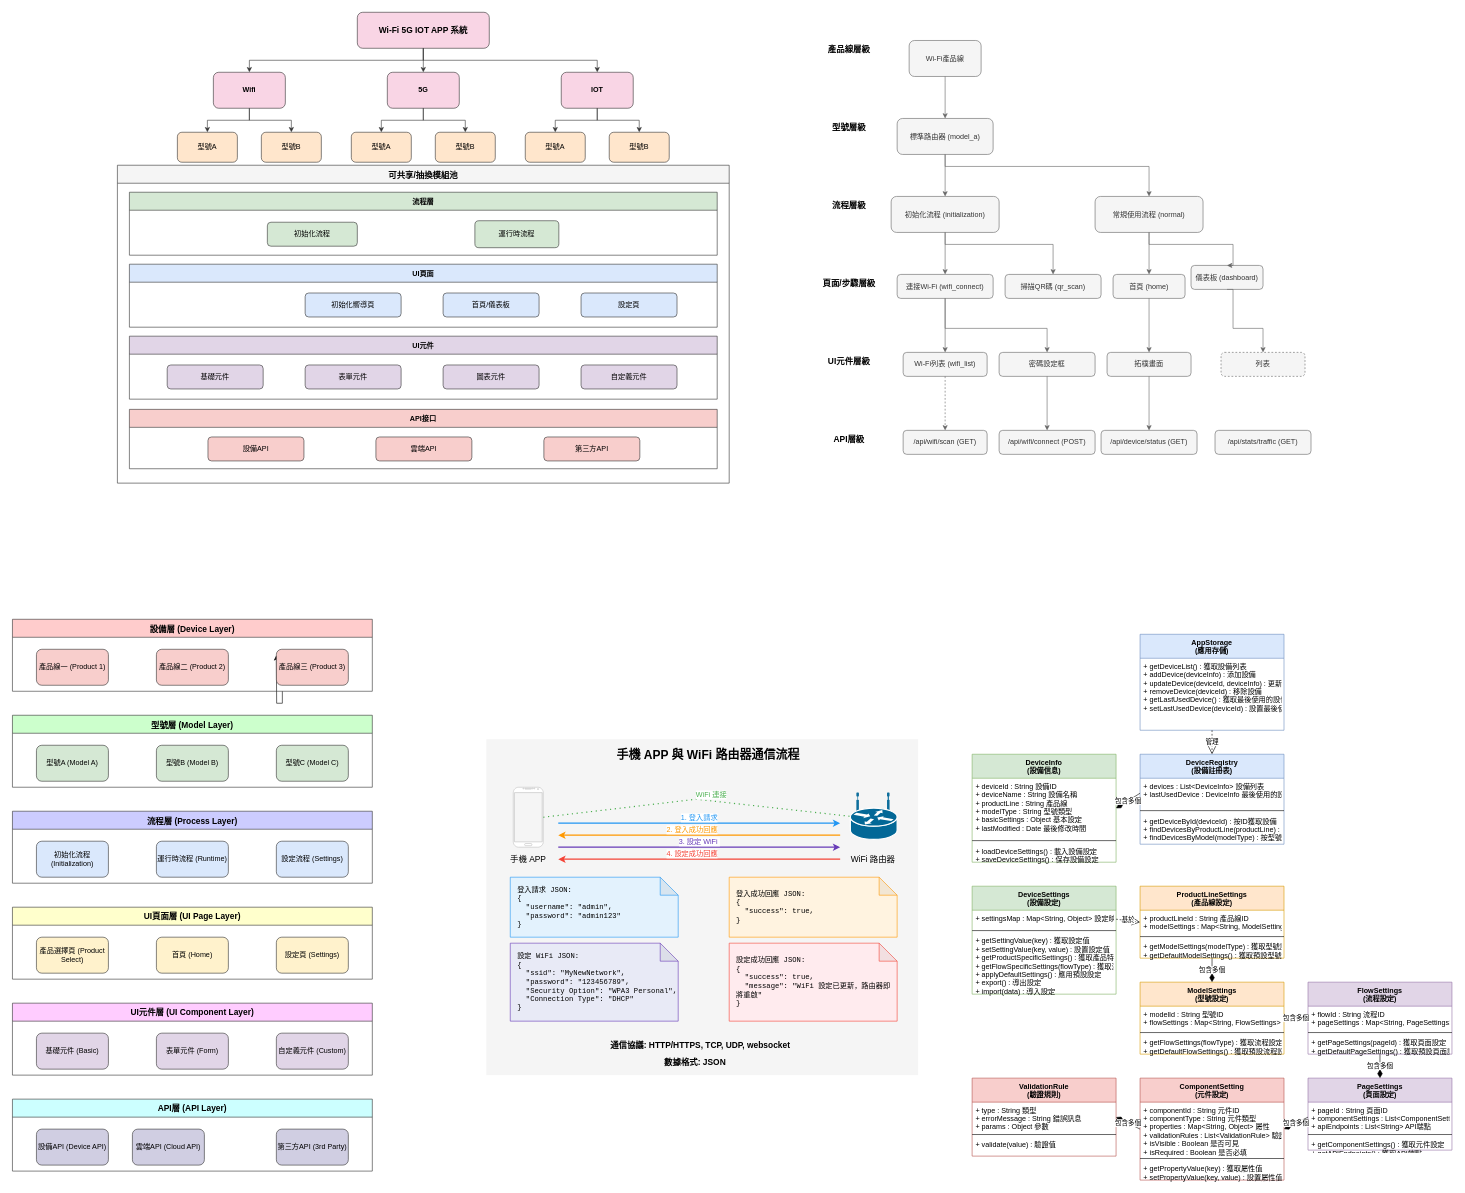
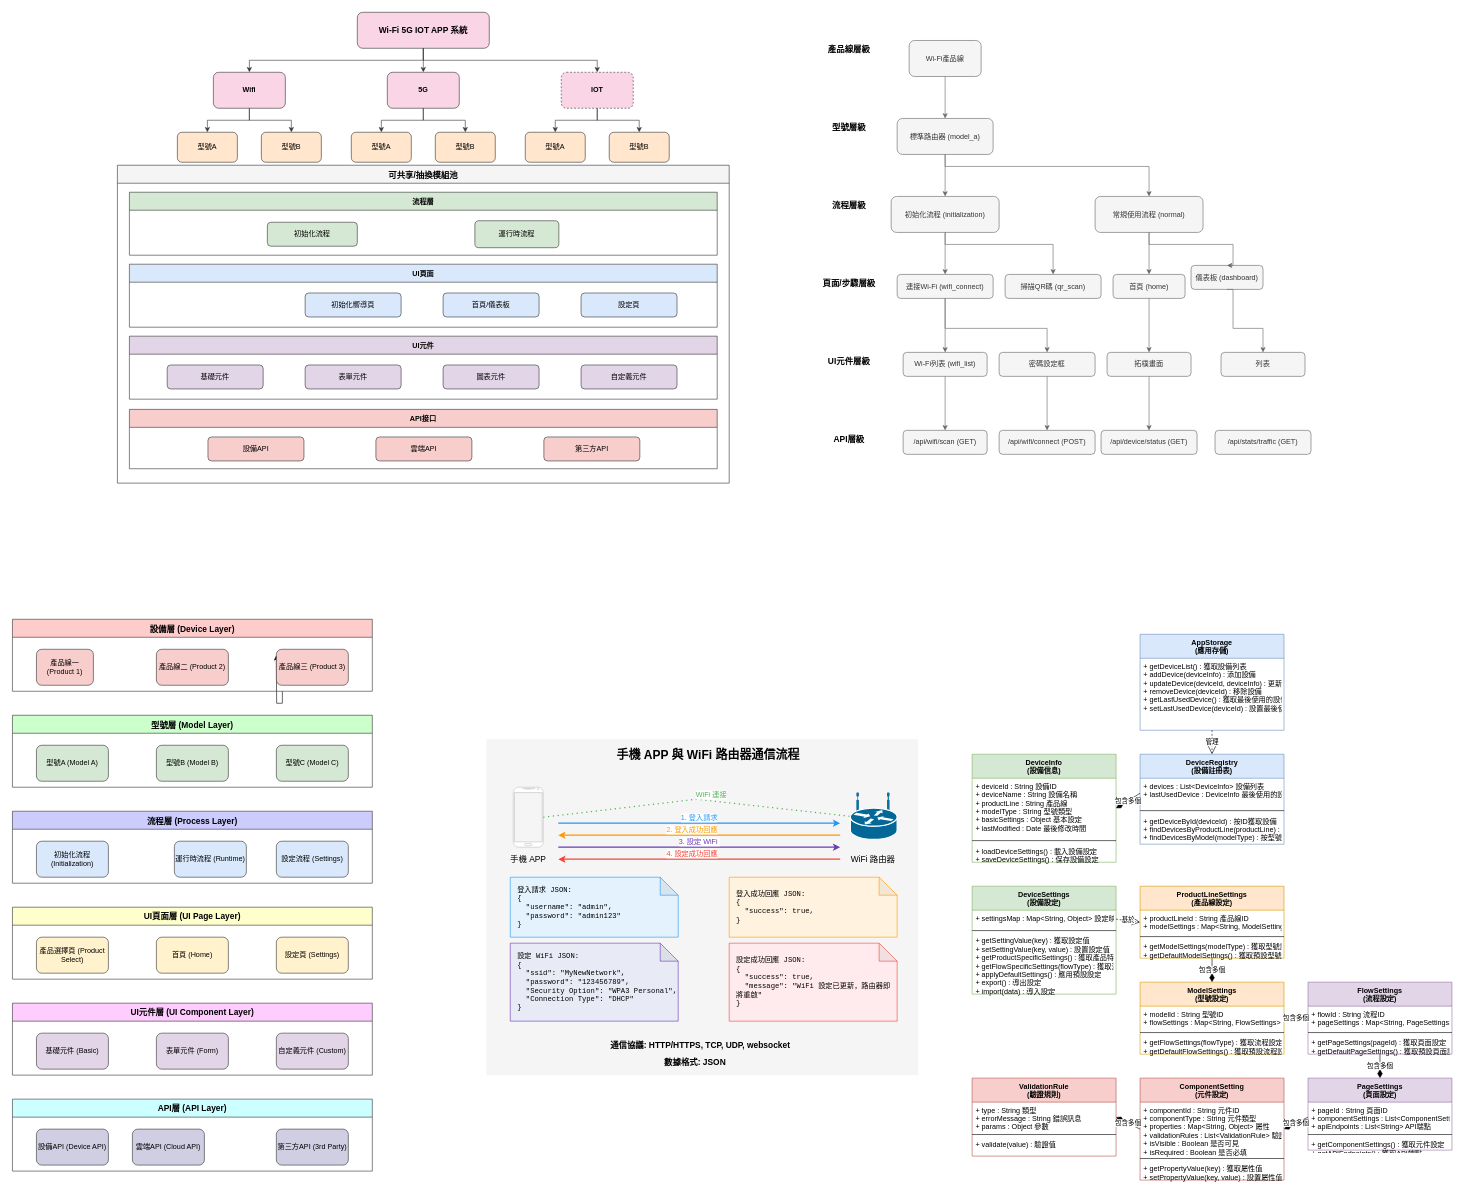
node "IOT": style solid -> dashed
node "列表": style dashed -> solid
edge "Wi-Fi列表 (wifi_list)" -> "/api/wifi/scan (GET)": style dashed -> solid
node "產品線一 (Product 1)": size 72x36 -> 57x36
node "運行時流程 (Runtime)": moved (192, 860) -> (210, 860)
